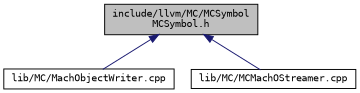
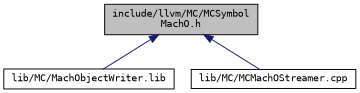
node "include/llvm/MC/MCSymbol MCSymbol.h": label "include/llvm/MC/MCSymbol MCSymbol.h" -> "include/llvm/MC/MCSymbol MachO.h"
node "lib/MC/MachObjectWriter.cpp": label "lib/MC/MachObjectWriter.cpp" -> "lib/MC/MachObjectWriter.lib"
